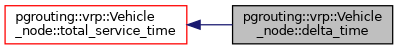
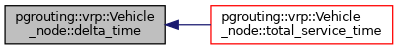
edge "pgrouting::vrp::Vehicle _node::delta_time" -> "pgrouting::vrp::Vehicle _node::total_service_time": reversed
